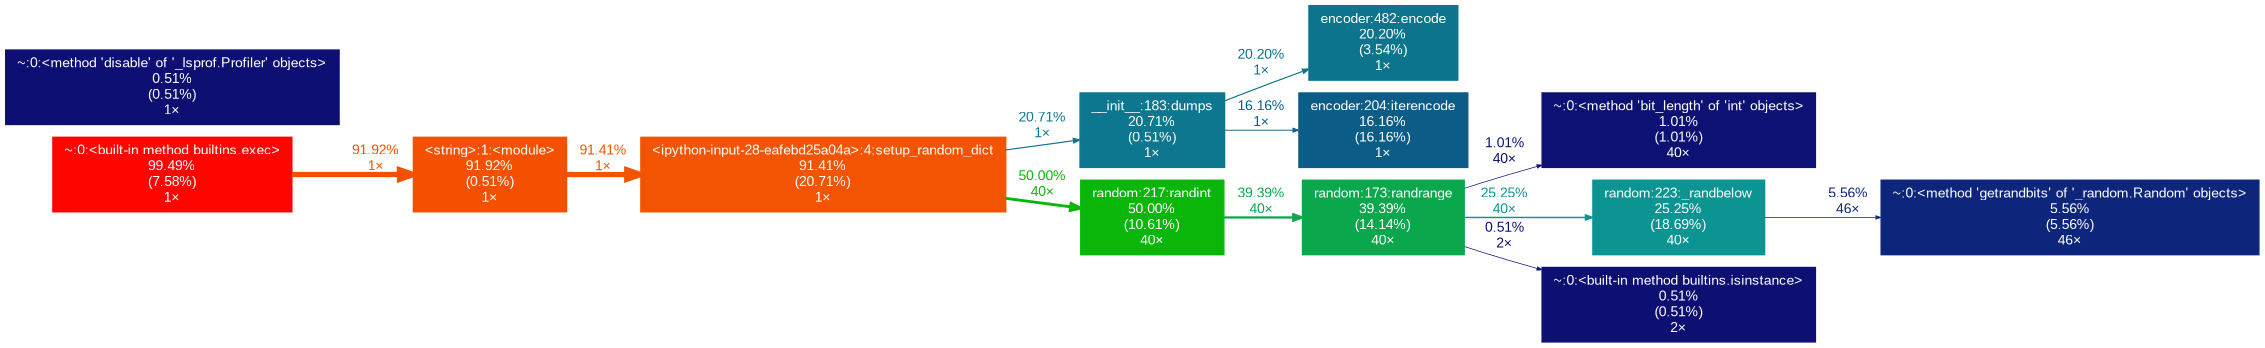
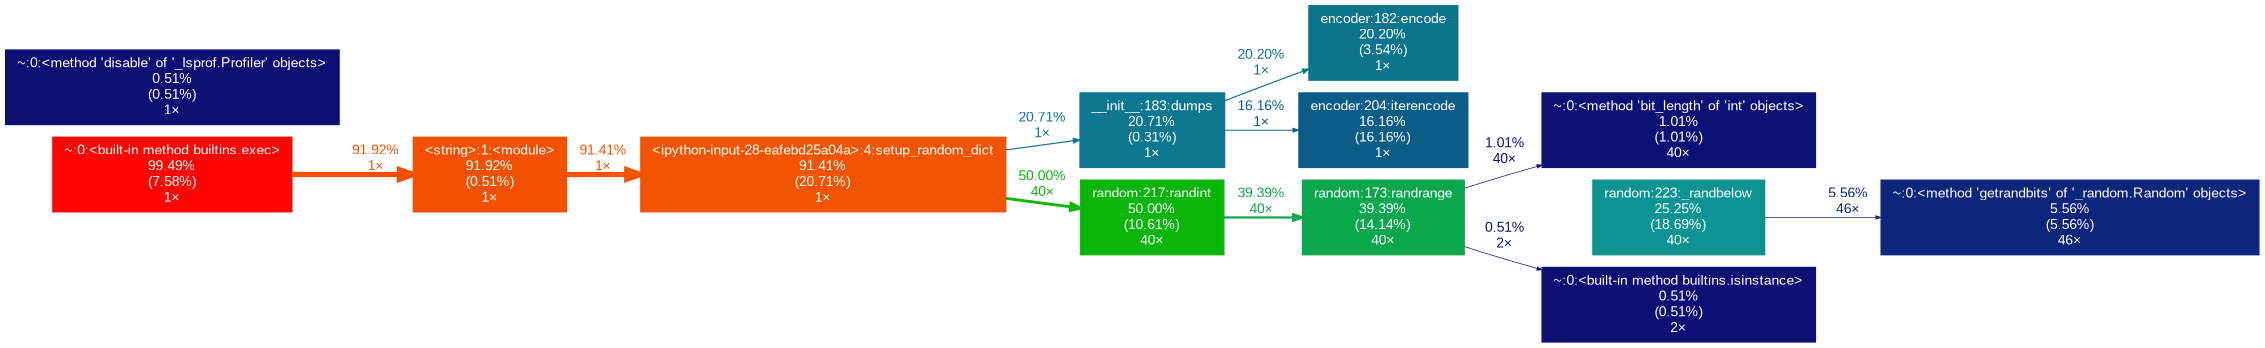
node "encoder:482:encode 20.20% (3.54%) 1×": label "encoder:482:encode 20.20% (3.54%) 1×" -> "encoder:182:encode 20.20% (3.54%) 1×"
node "__init__:183:dumps 20.71% (0.51%) 1×": label "__init__:183:dumps 20.71% (0.51%) 1×" -> "__init__:183:dumps 20.71% (0.31%) 1×"
edge "random:173:randrange 39.39% (14.14%) 40×" -> "random:223:_randbelow 25.25% (18.69%) 40×": removed, label "25.25% 40×"
